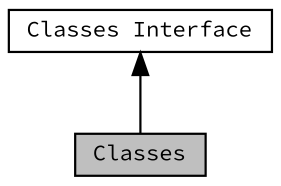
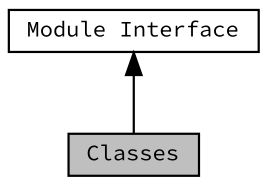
node "Classes Interface": label "Classes Interface" -> "Module Interface"
